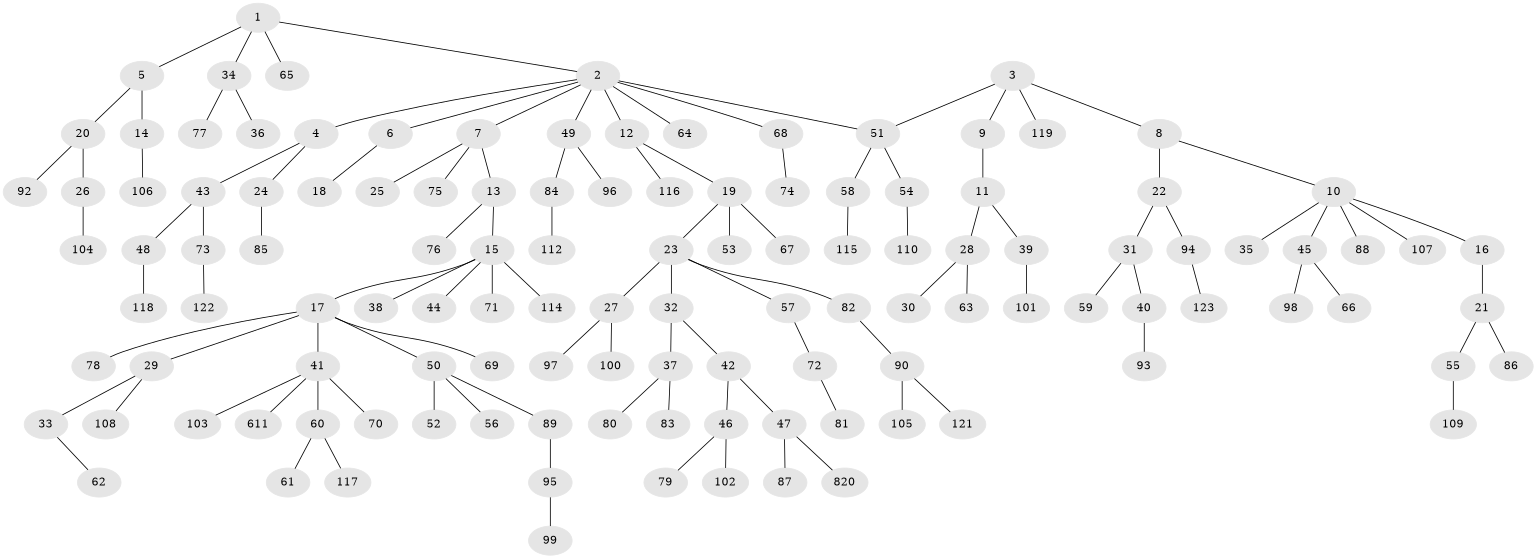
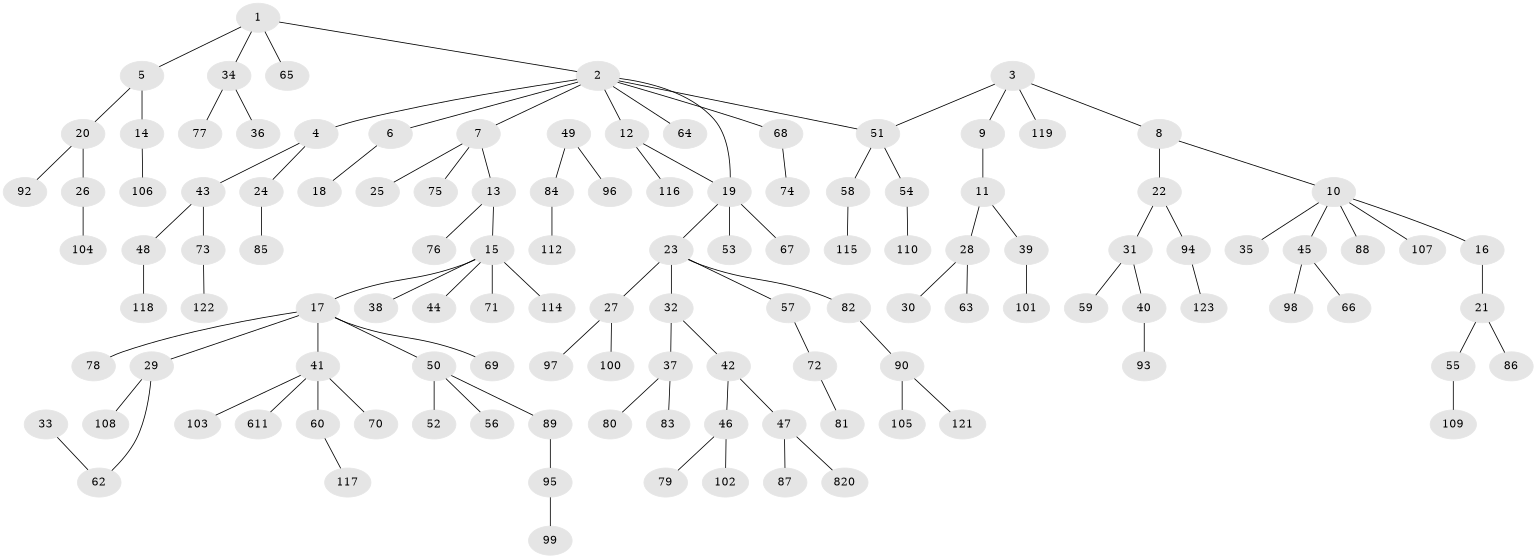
edge "2" -- "49": now "2" -- "19"
edge "29" -- "33": now "29" -- "62"
node "61": removed
